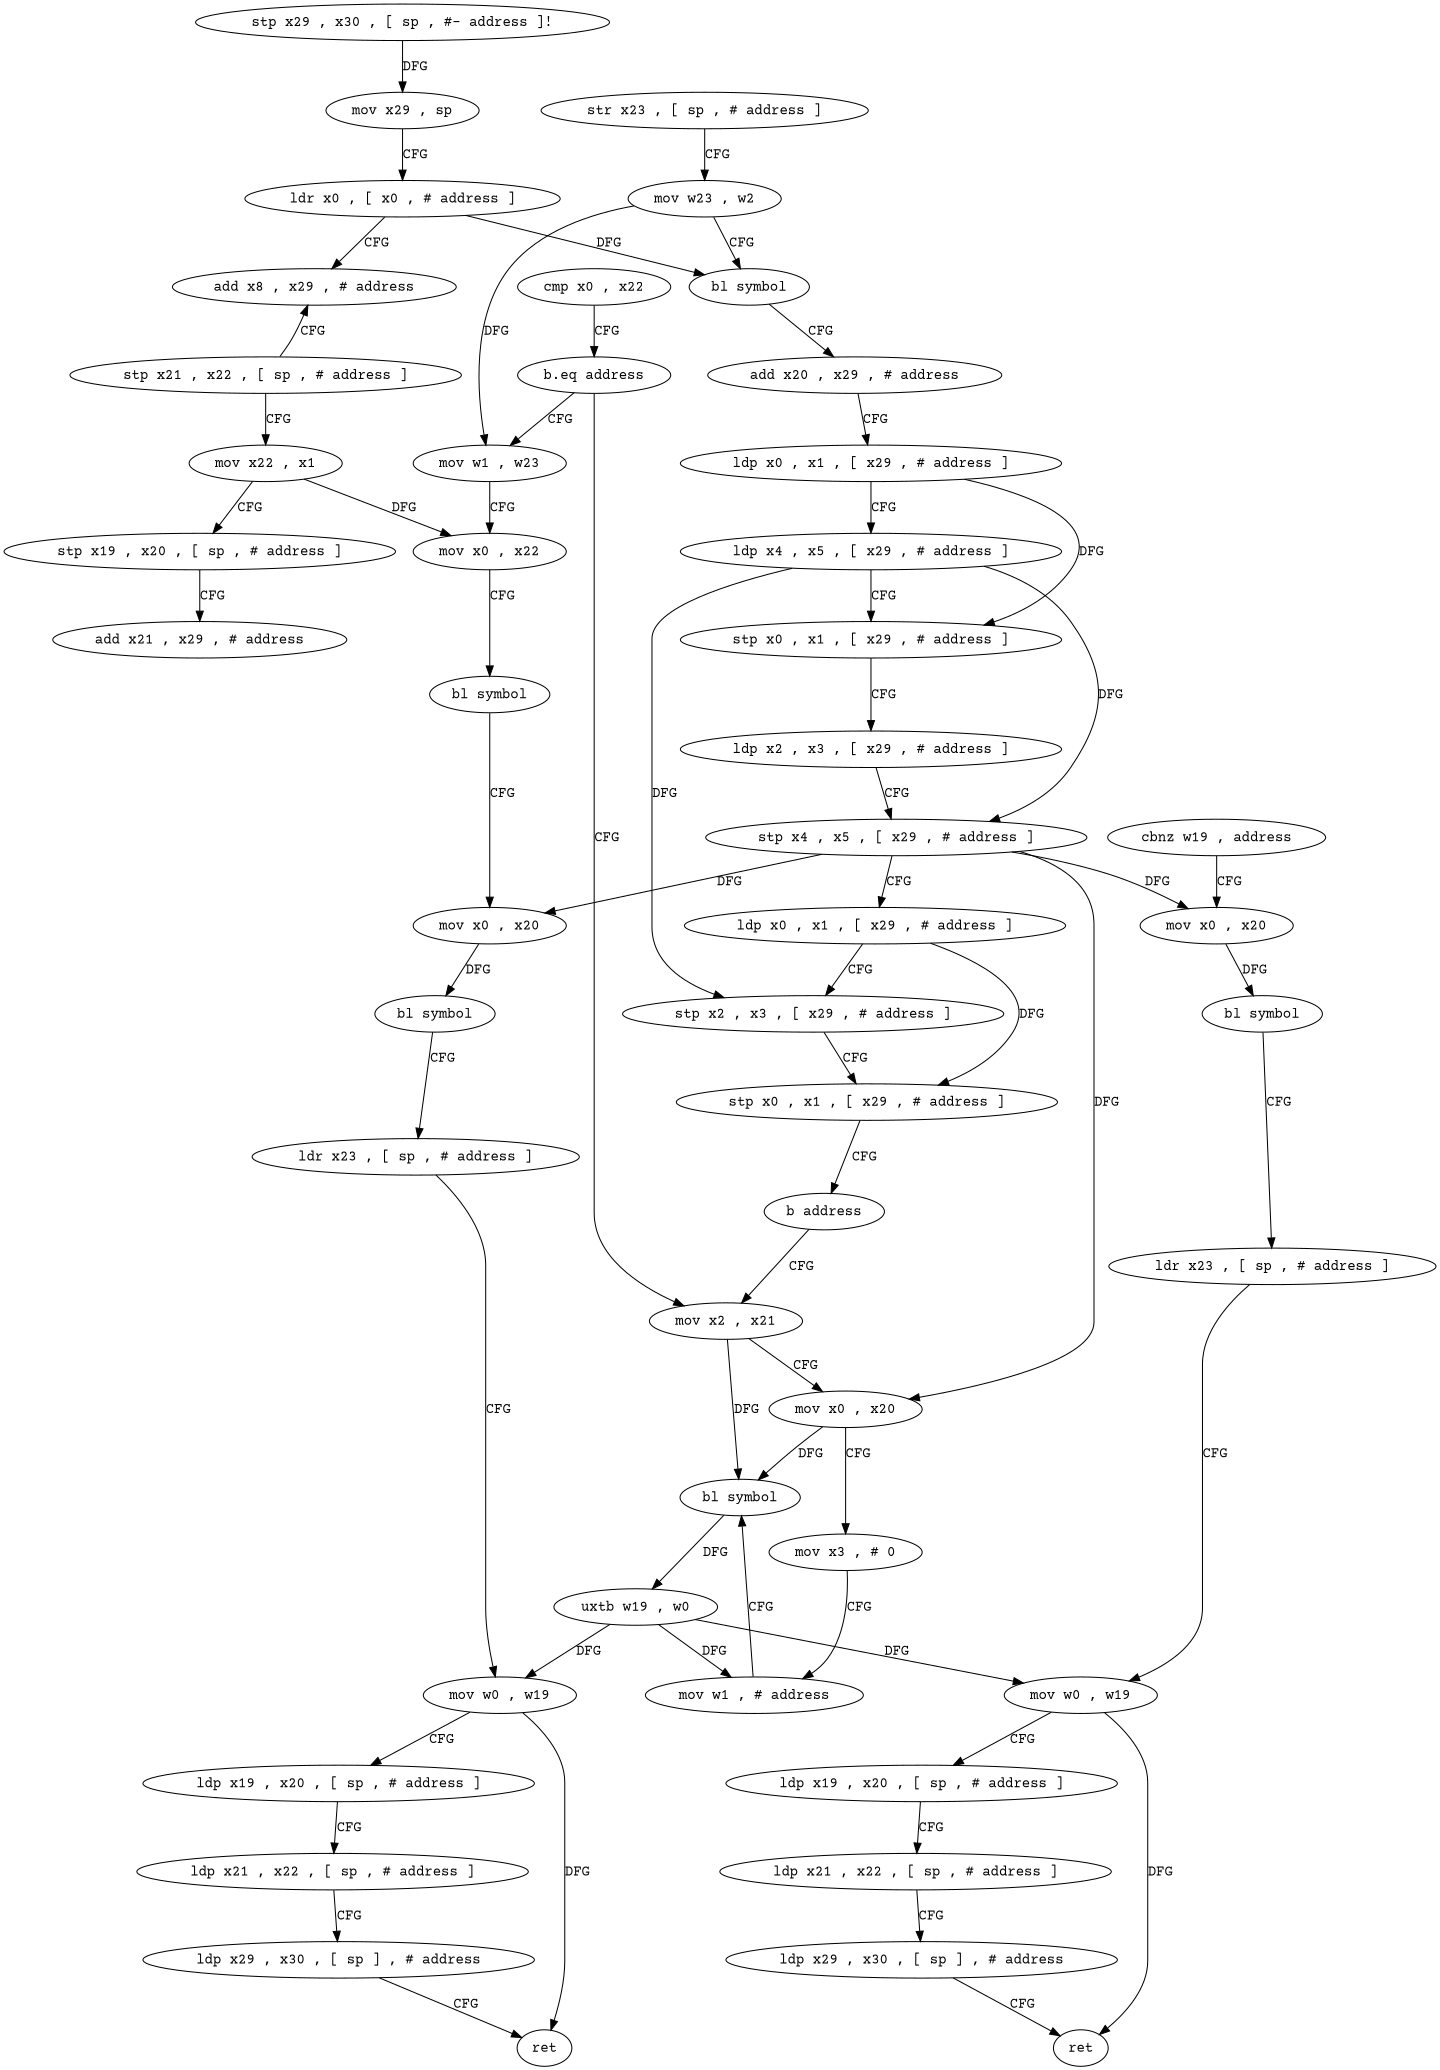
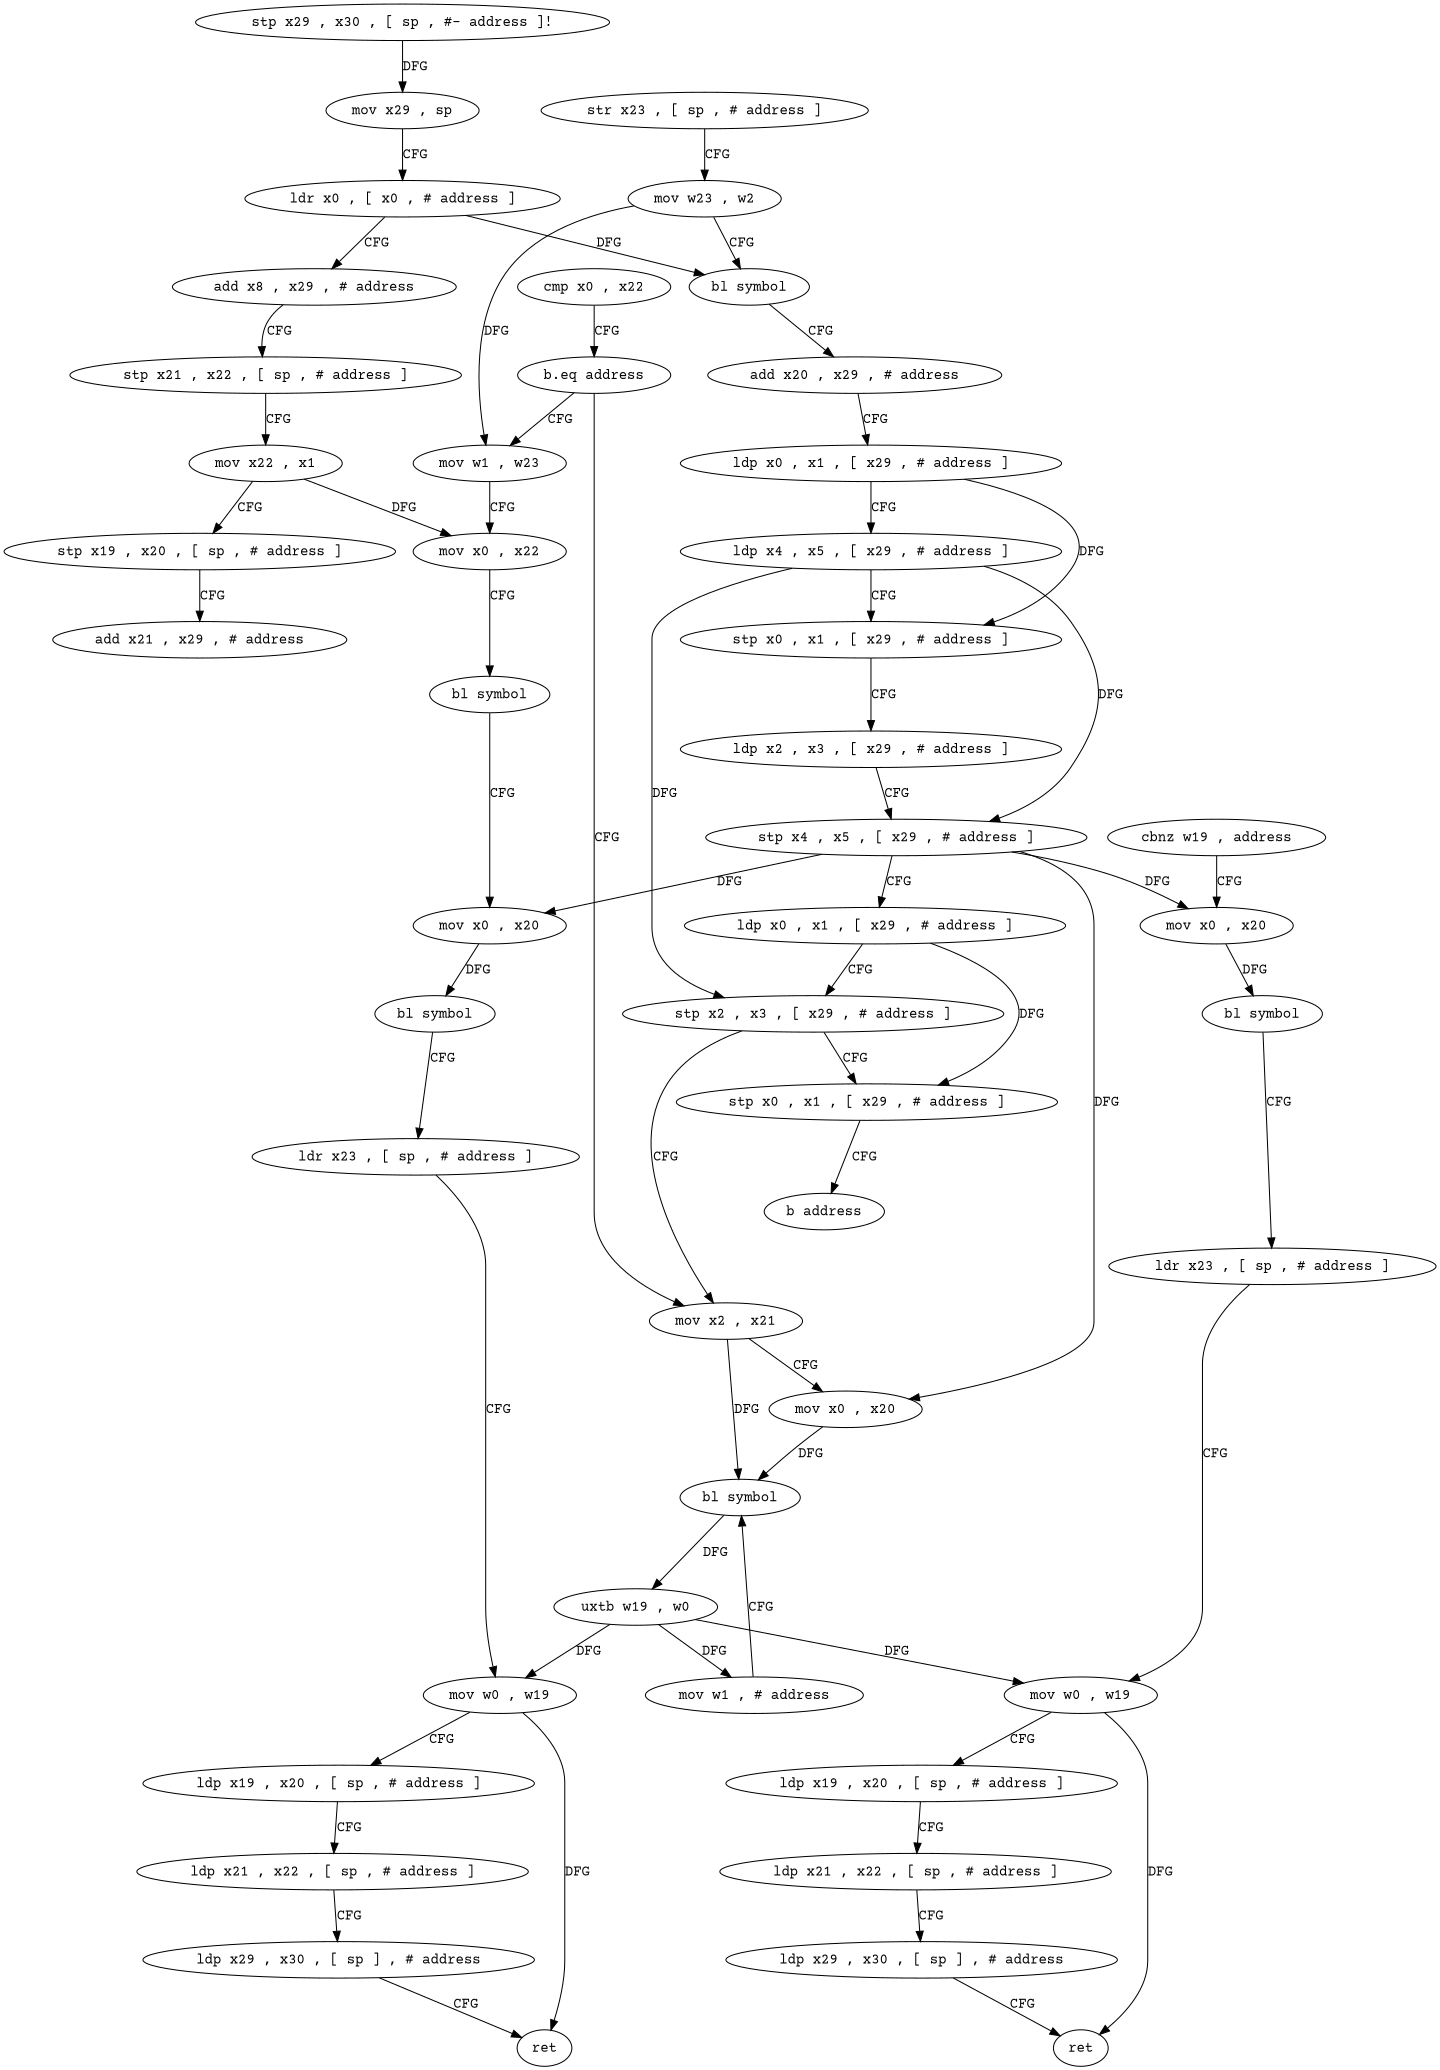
edge "stp x21 , x22 , [ sp , # address ]" -> "add x8 , x29 , # address": reversed
edge "b address" -> "mov x2 , x21": now "stp x2 , x3 , [ x29 , # address ]" -> "mov x2 , x21"
node "mov x3 , # 0": removed
